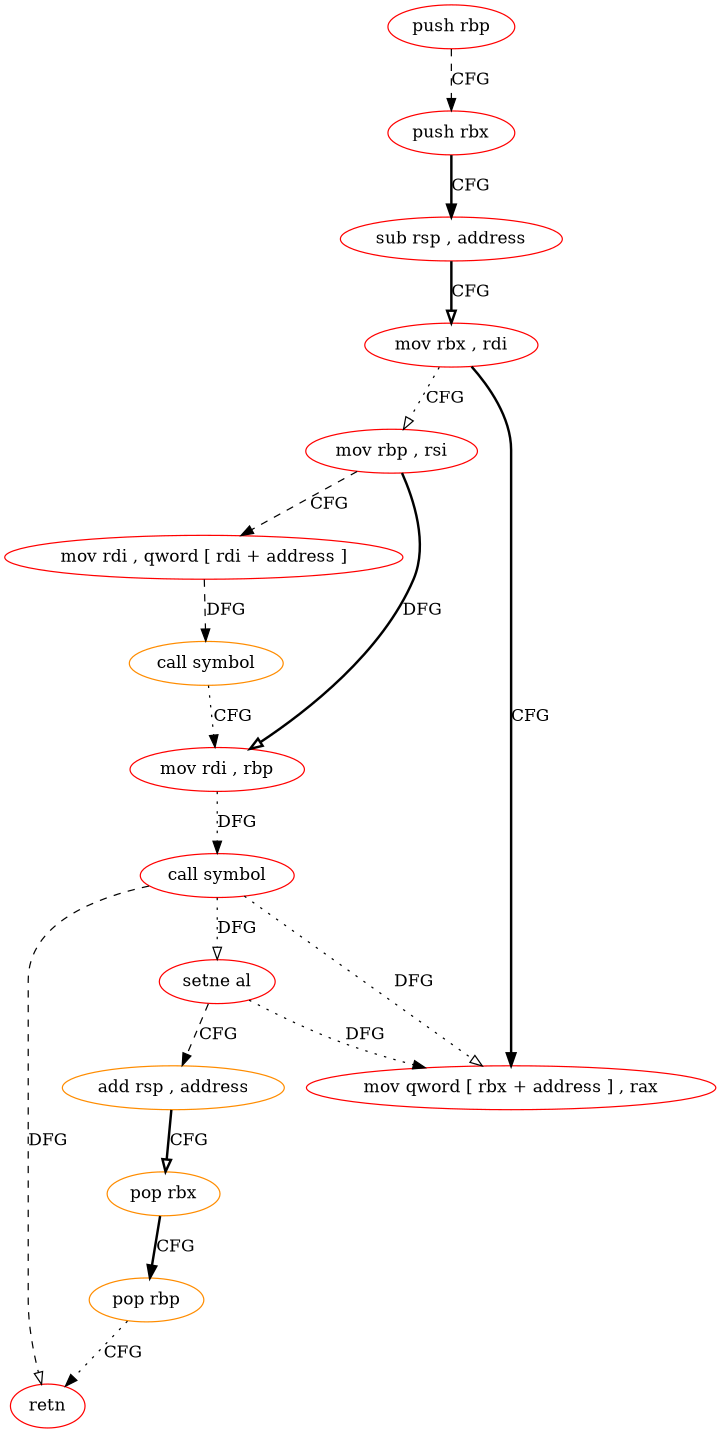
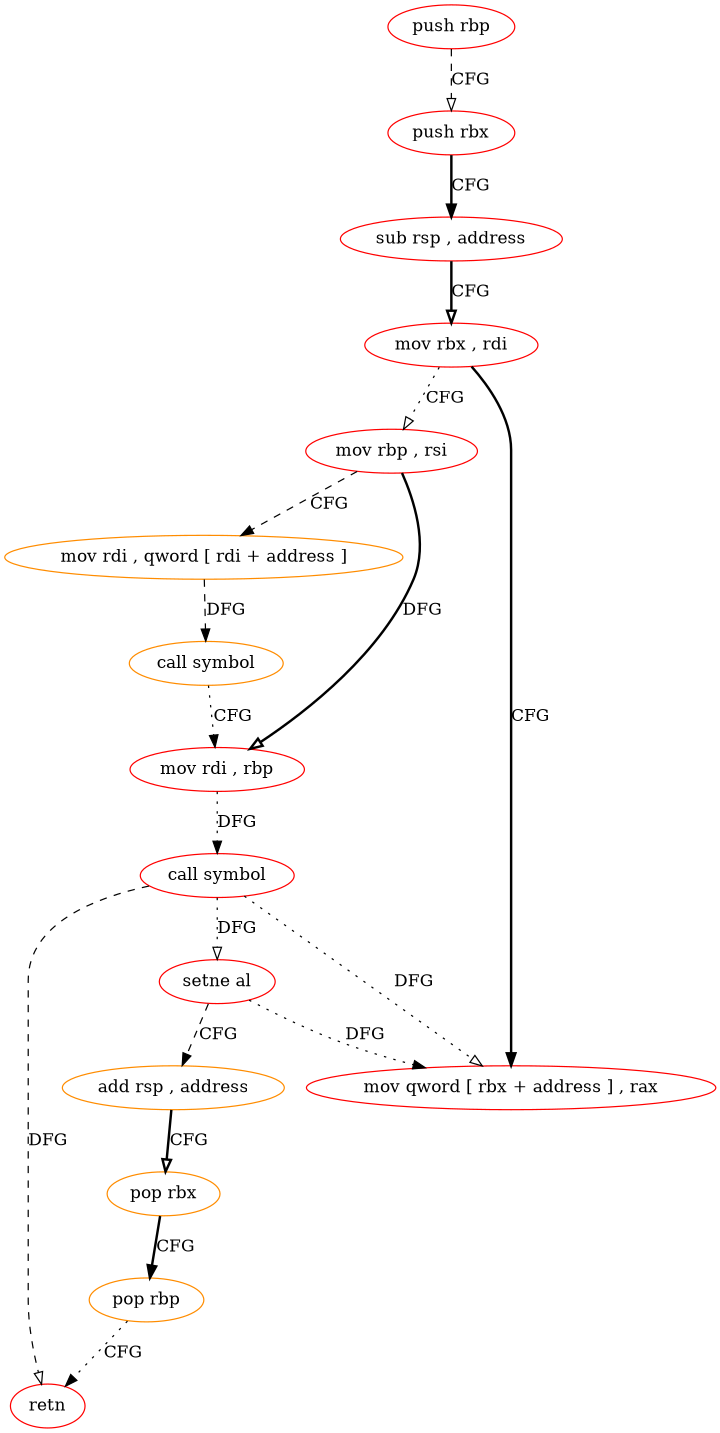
edge "push rbp" -> "push rbx": arrowhead normal -> onormal
node "mov rdi , qword [ rdi + address ]": color red -> darkorange
